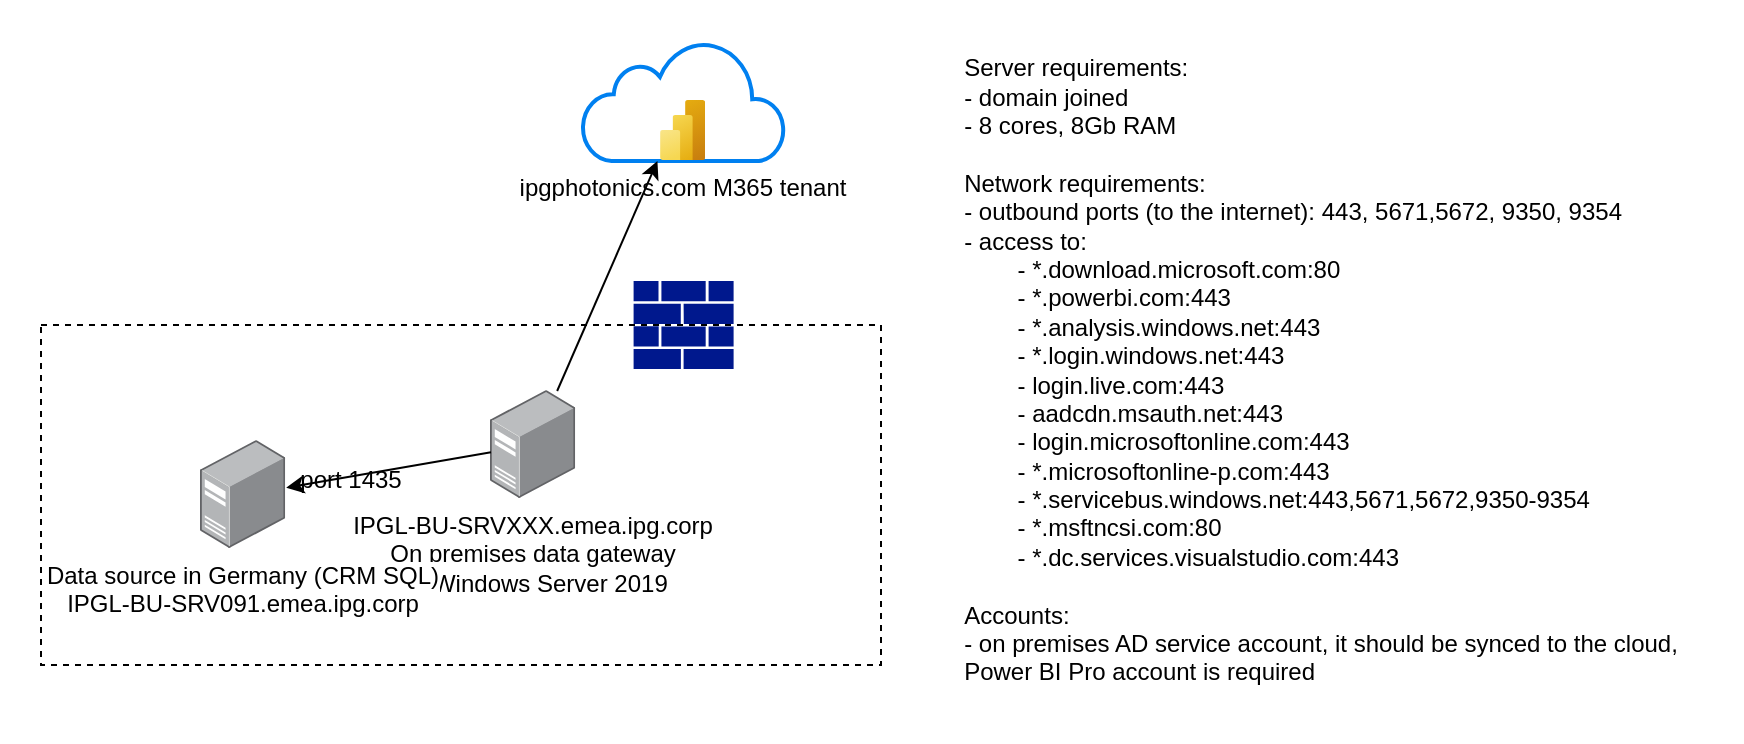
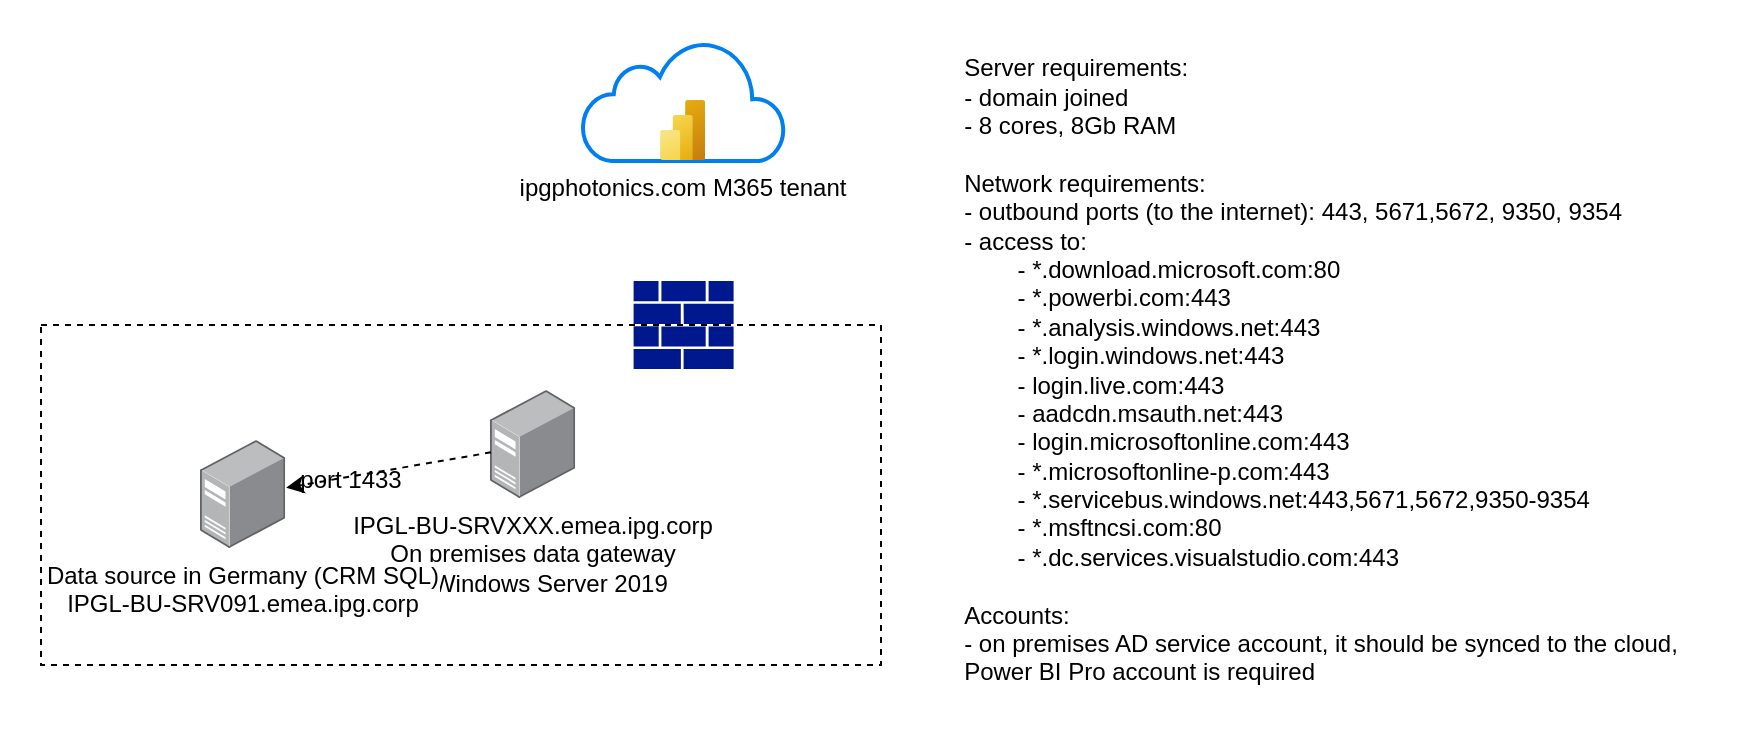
edge "IPGL-BU-SRVXXX.emea.ipg.corp On premises data gateway T2 Windows Server 2019" -> "ipgphotonics.com M365 tenant": removed
edge "IPGL-BU-SRVXXX.emea.ipg.corp On premises data gateway T2 Windows Server 2019" -> "Data source in Germany (CRM SQL) IPGL-BU-SRV091.emea.ipg.corp": style solid -> dashed
node "port 1435": label "port 1435" -> "port 1433"
